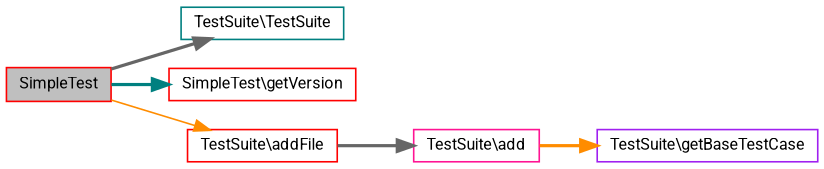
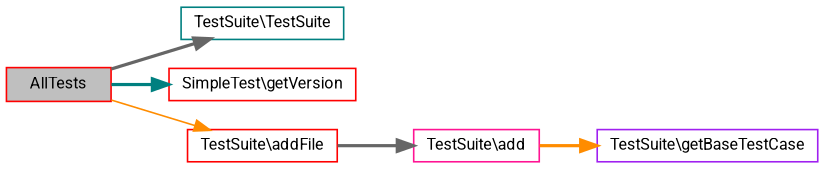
node "SimpleTest": label "SimpleTest" -> "AllTests"
